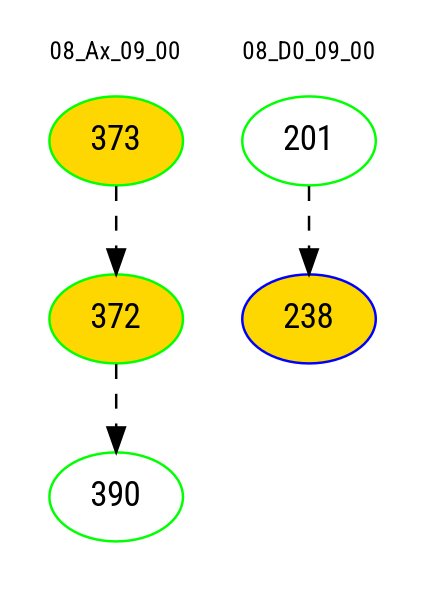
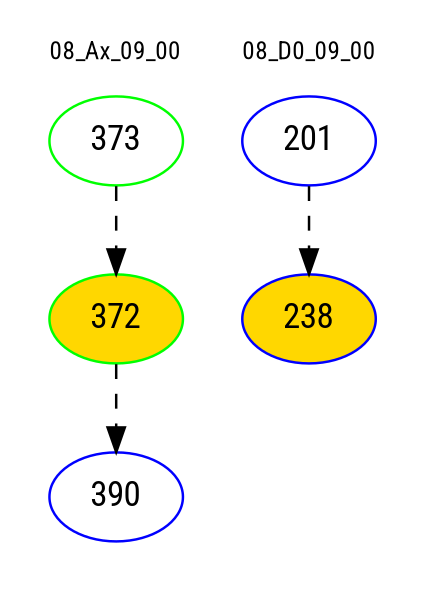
node "373": fillcolor gold -> white
node "201": color green -> blue
node "390": color green -> blue
